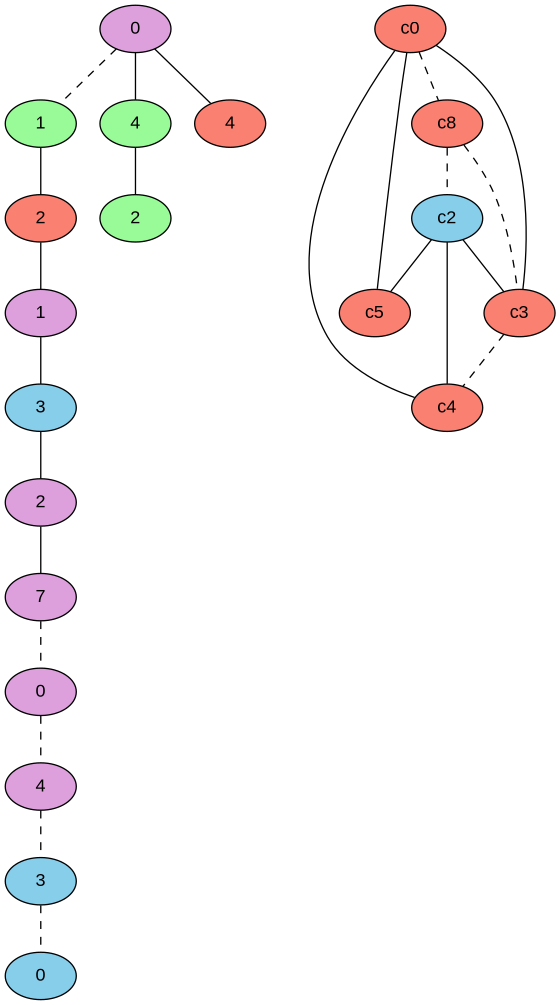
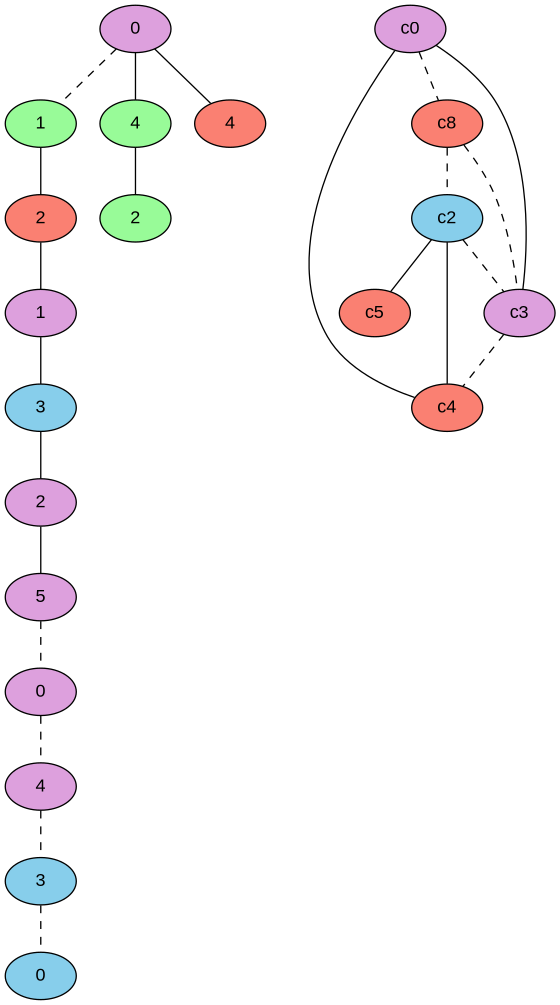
node "c0": fillcolor salmon -> plum
edge "c0" -- "c5": removed
edge "c2" -- "c3": style solid -> dashed
node "c3": fillcolor salmon -> plum
node "7": label "7" -> "5"
